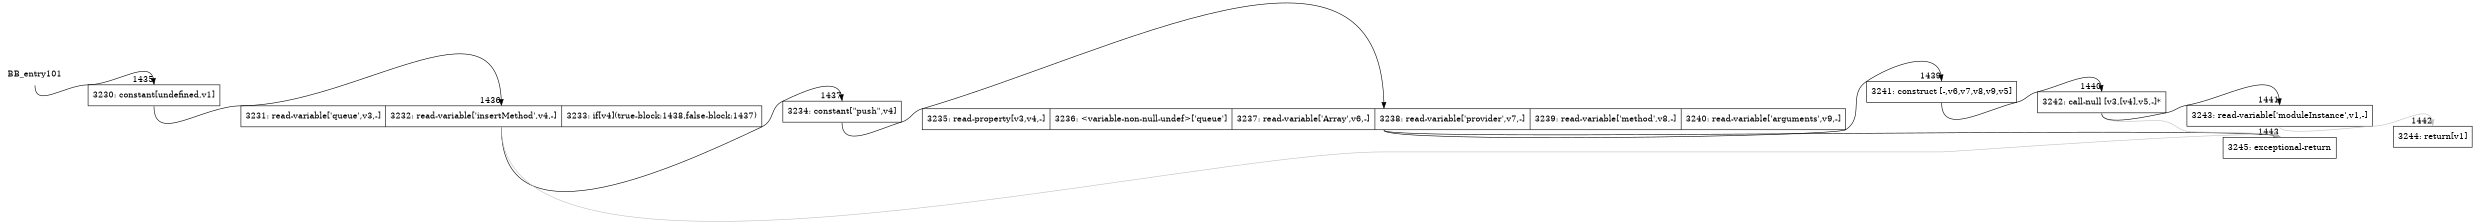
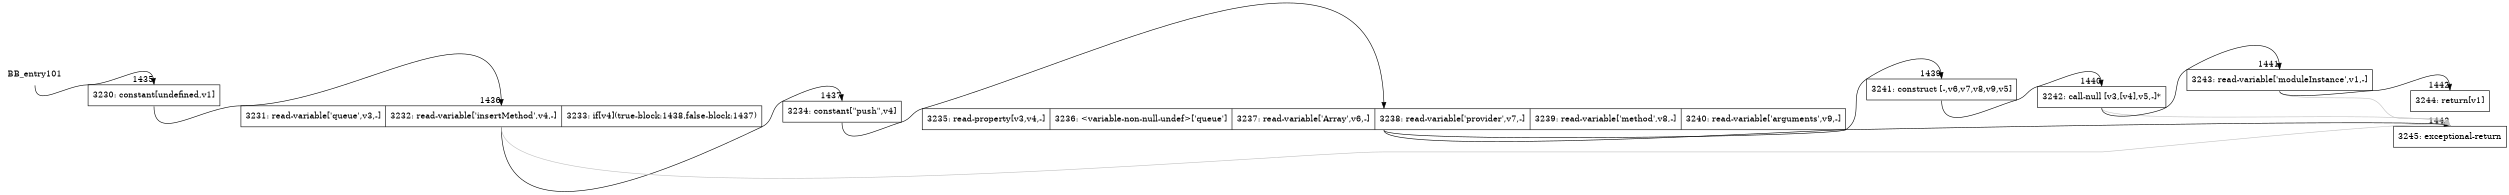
edge "3243: read-variable['moduleInstance',v1,-]" -> "3245: exceptional-return": added
edge "3243: read-variable['moduleInstance',v1,-]" -> "3244: return[v1]": color gray -> black
